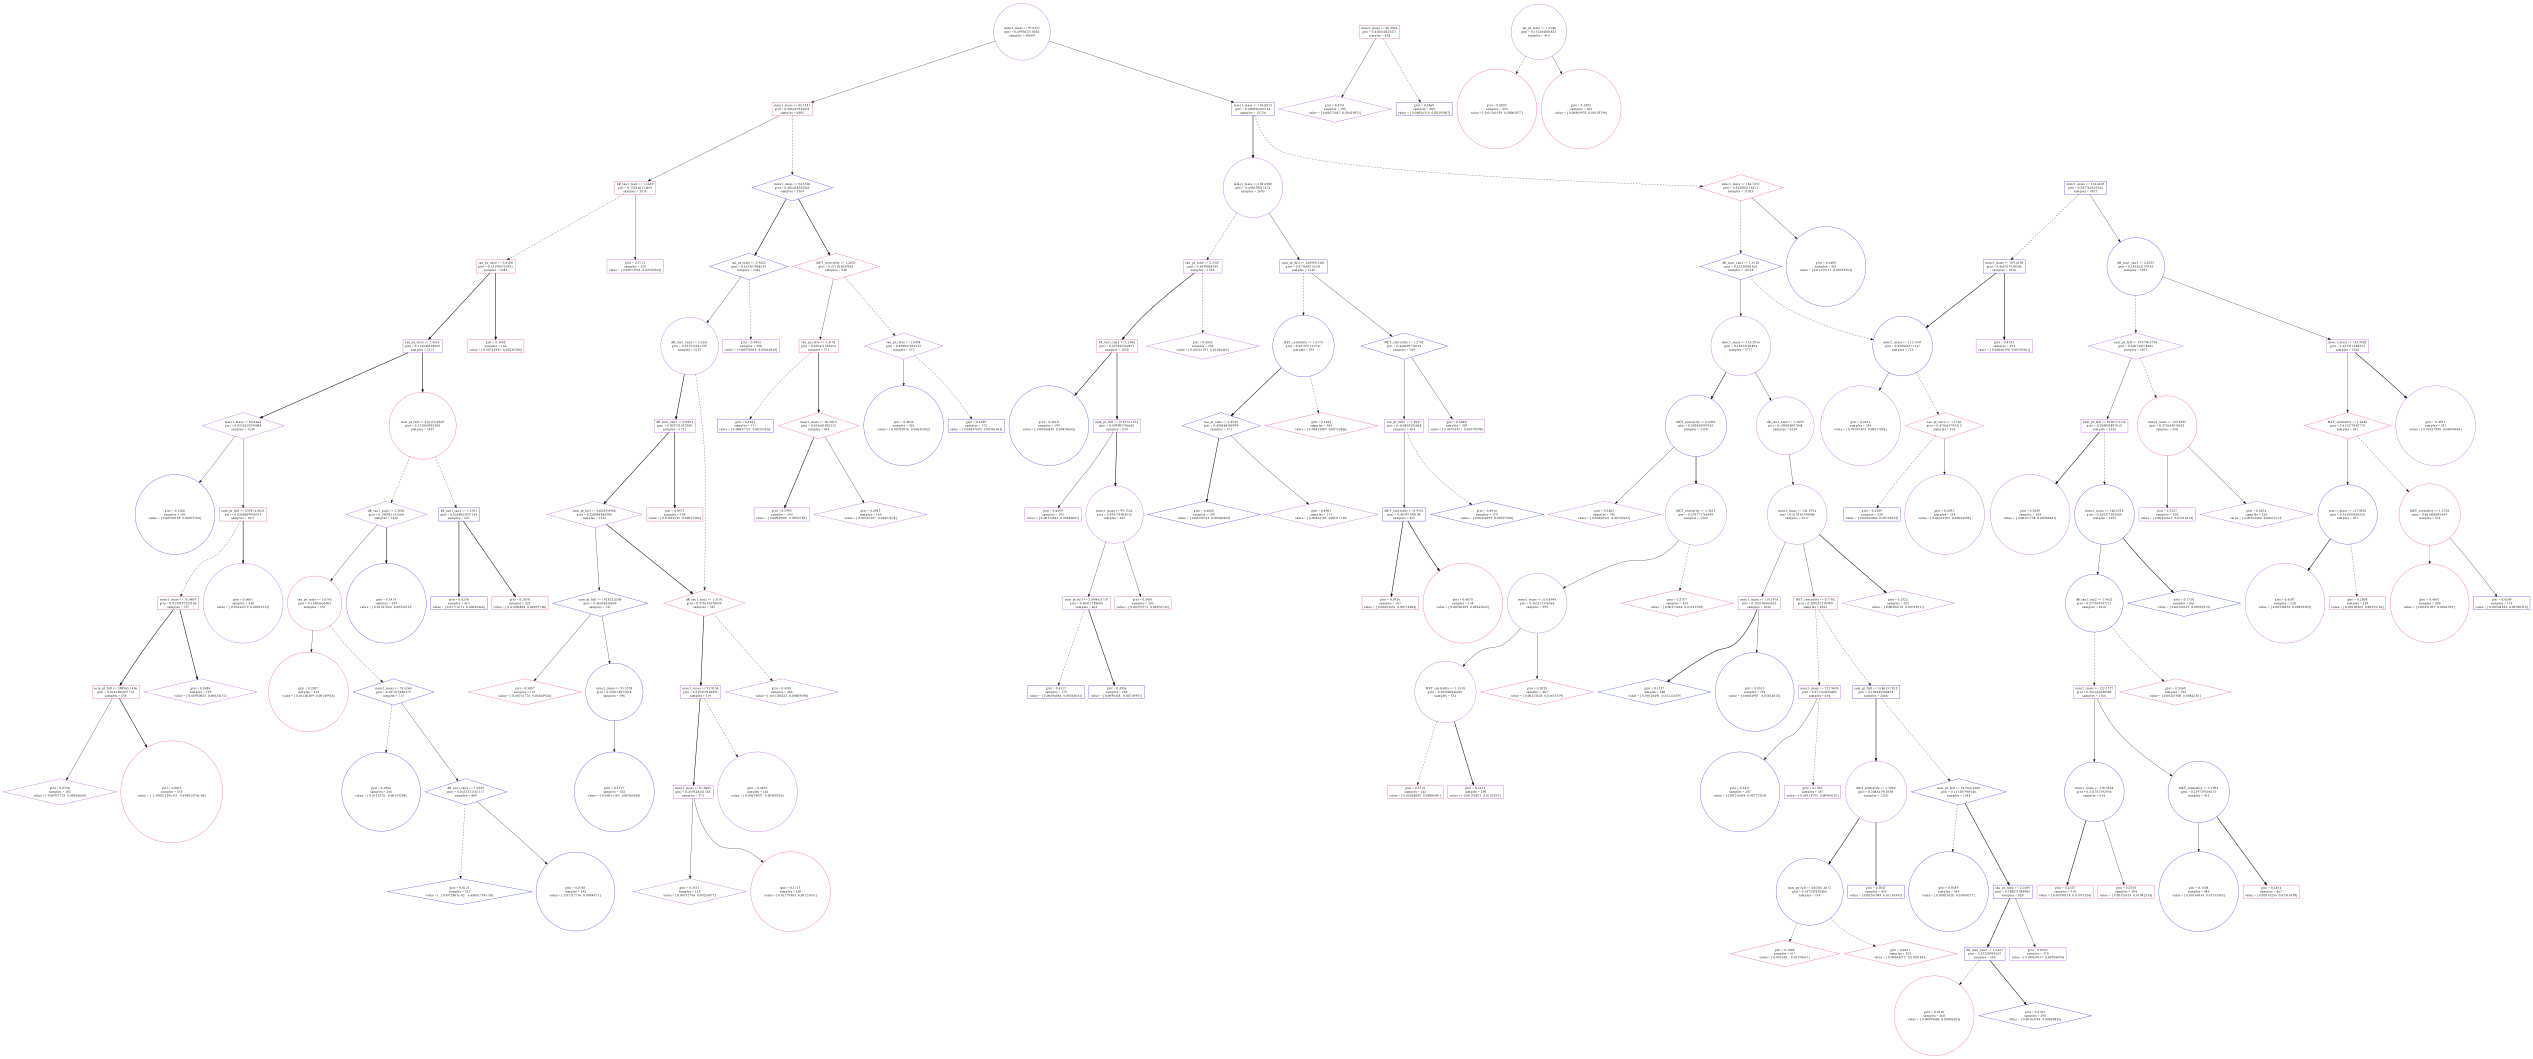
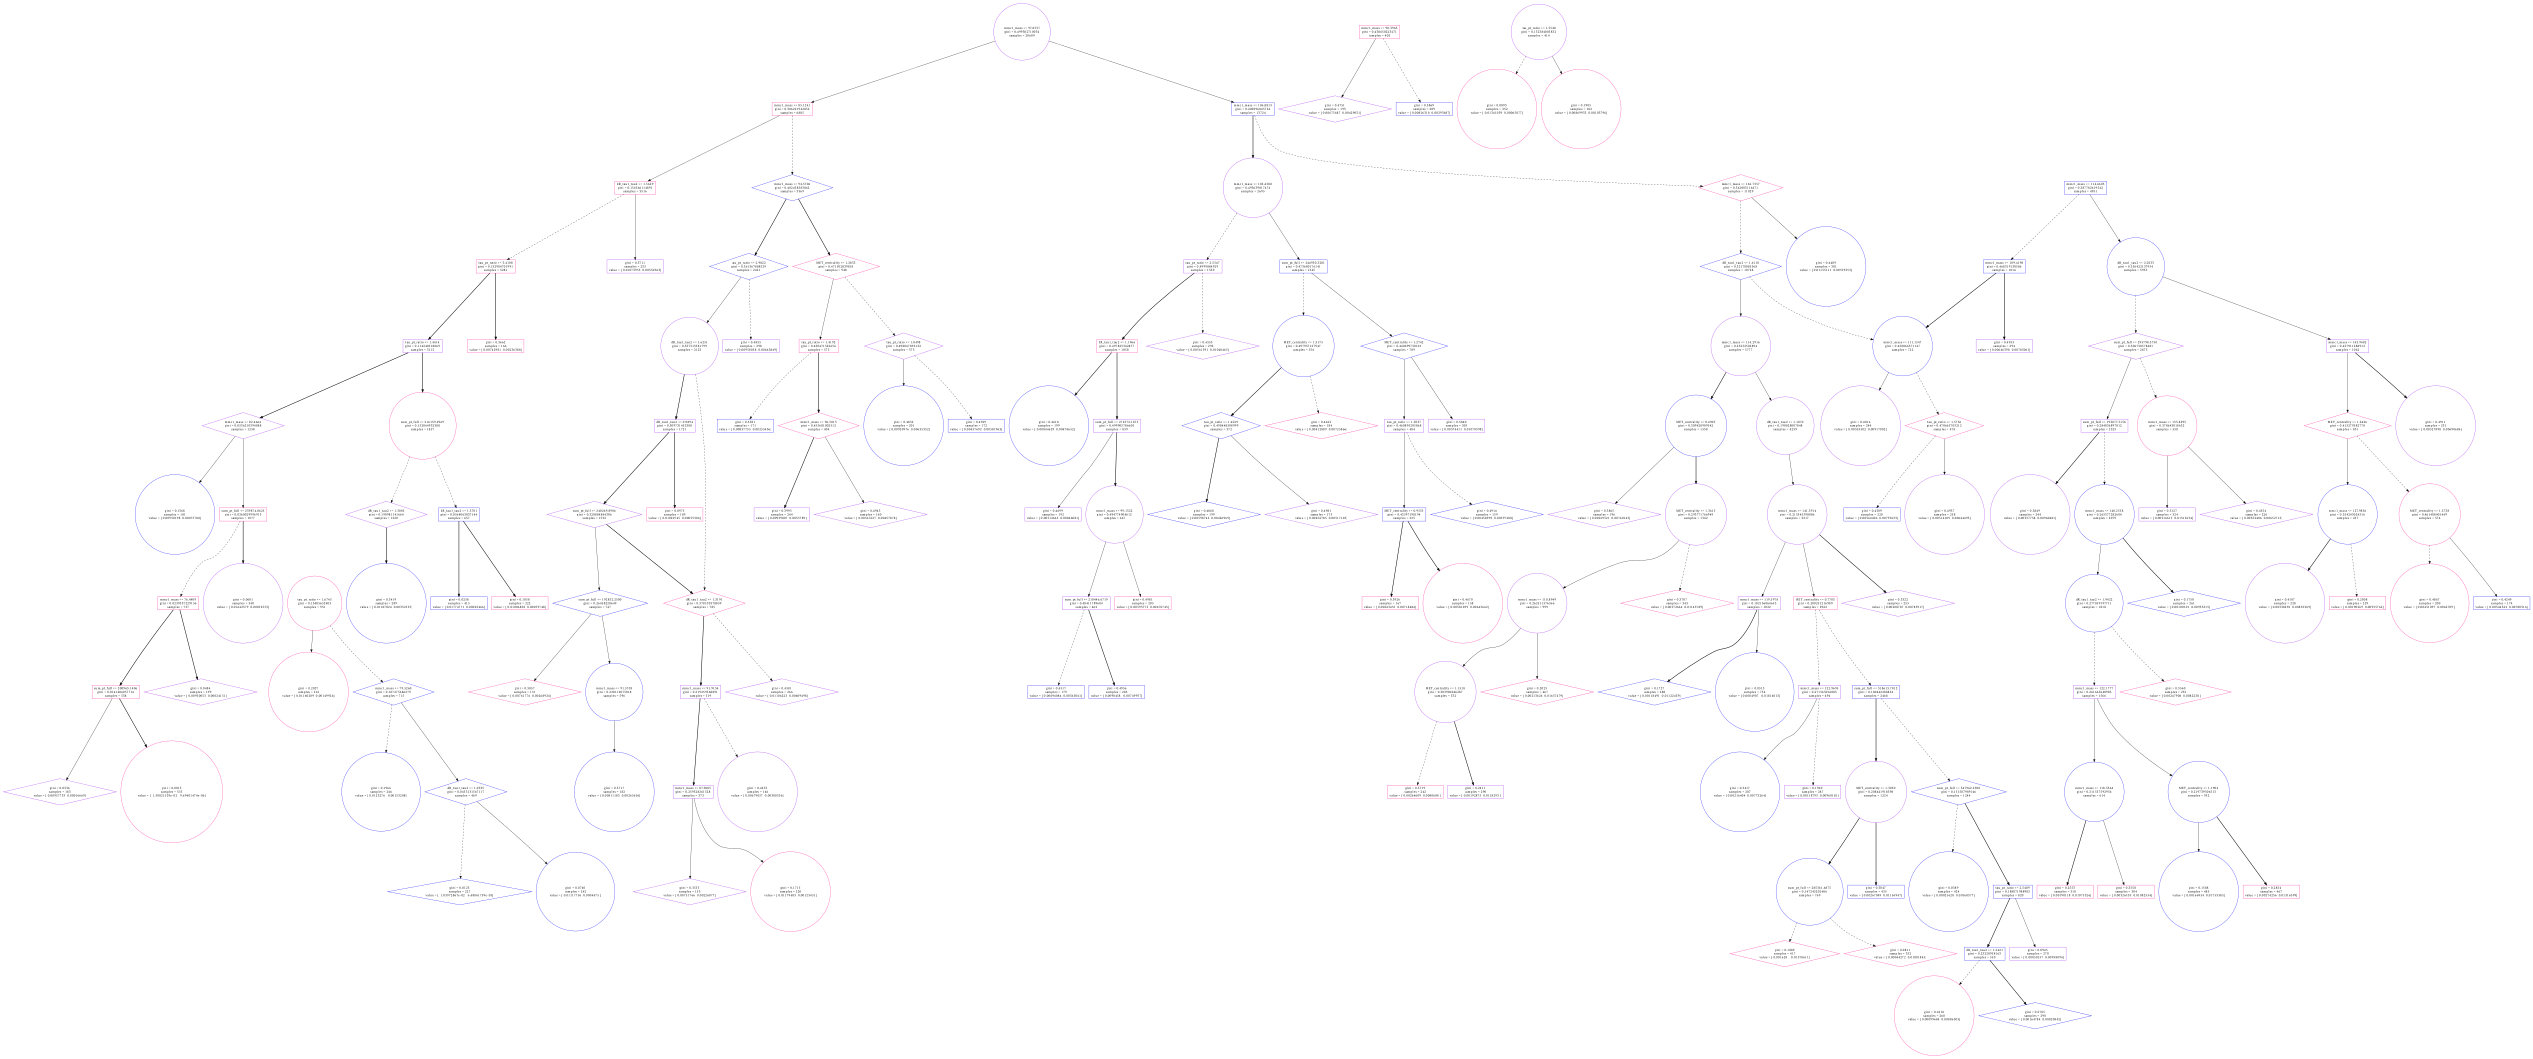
edge "dR_tau1_tau2 <= 1.3005 gini = 0.190981141664 samples = 1220" -> "tau_pt_ratio <= 1.6745 gini = 0.13405652405 samples = 931": removed
